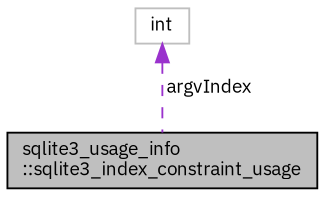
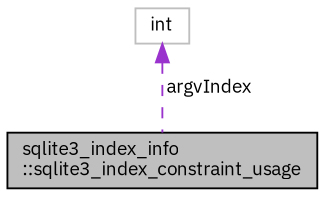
node "sqlite3_usage_info ::sqlite3_index_constraint_usage": label "sqlite3_usage_info ::sqlite3_index_constraint_usage" -> "sqlite3_index_info ::sqlite3_index_constraint_usage"
